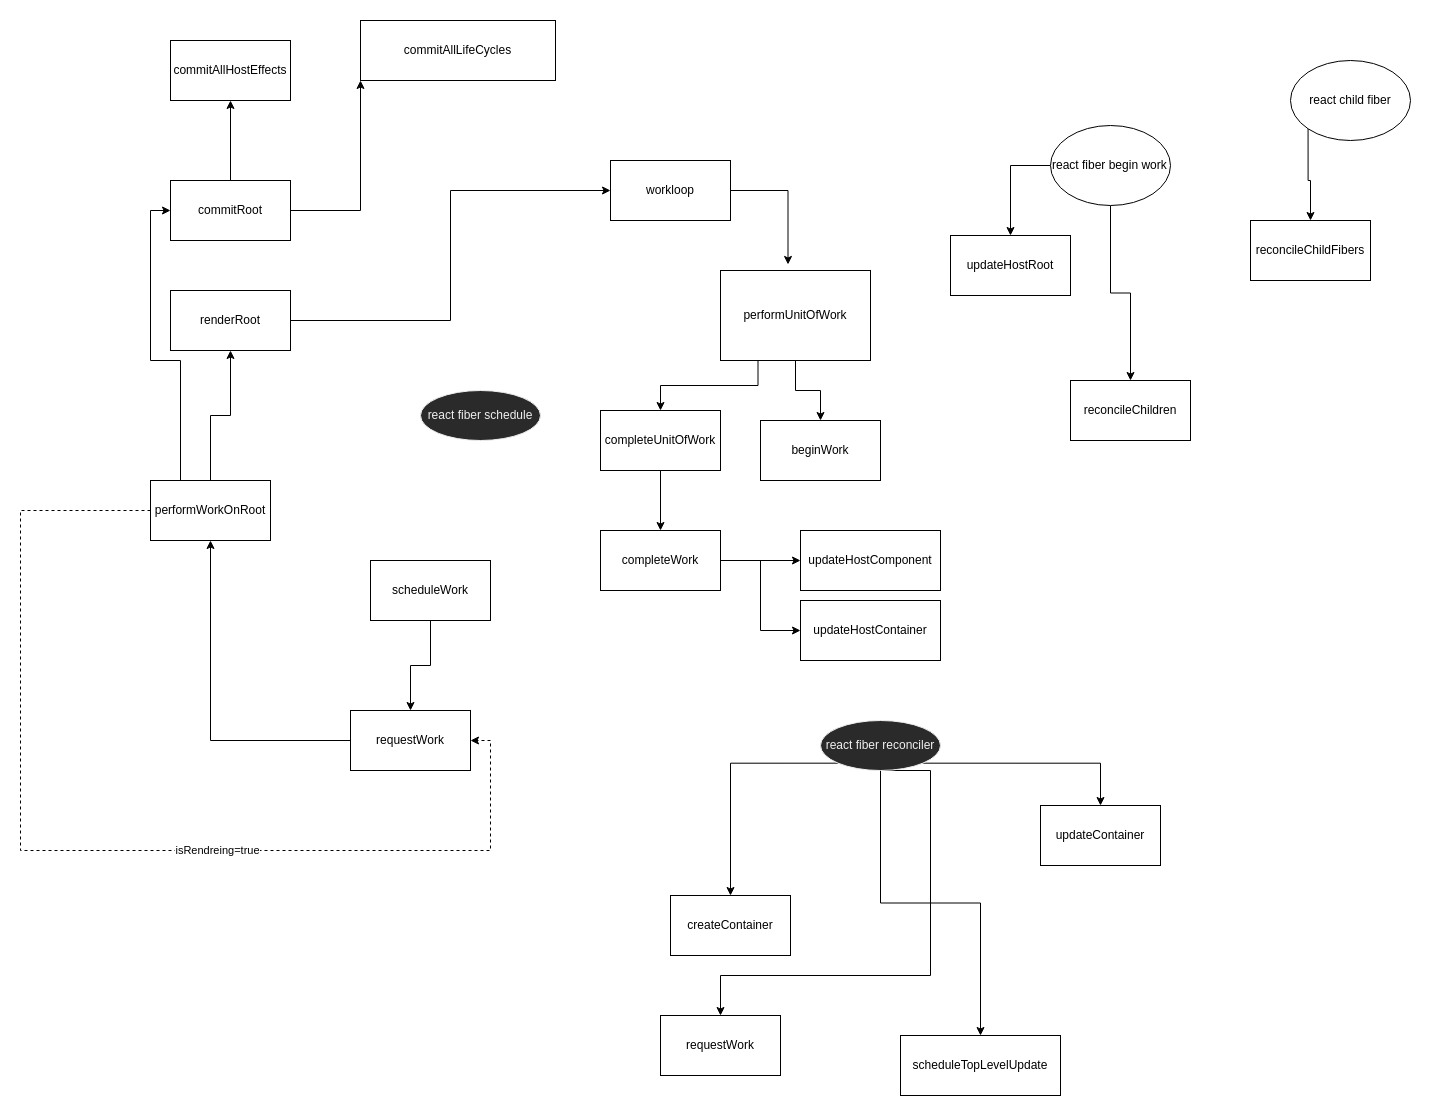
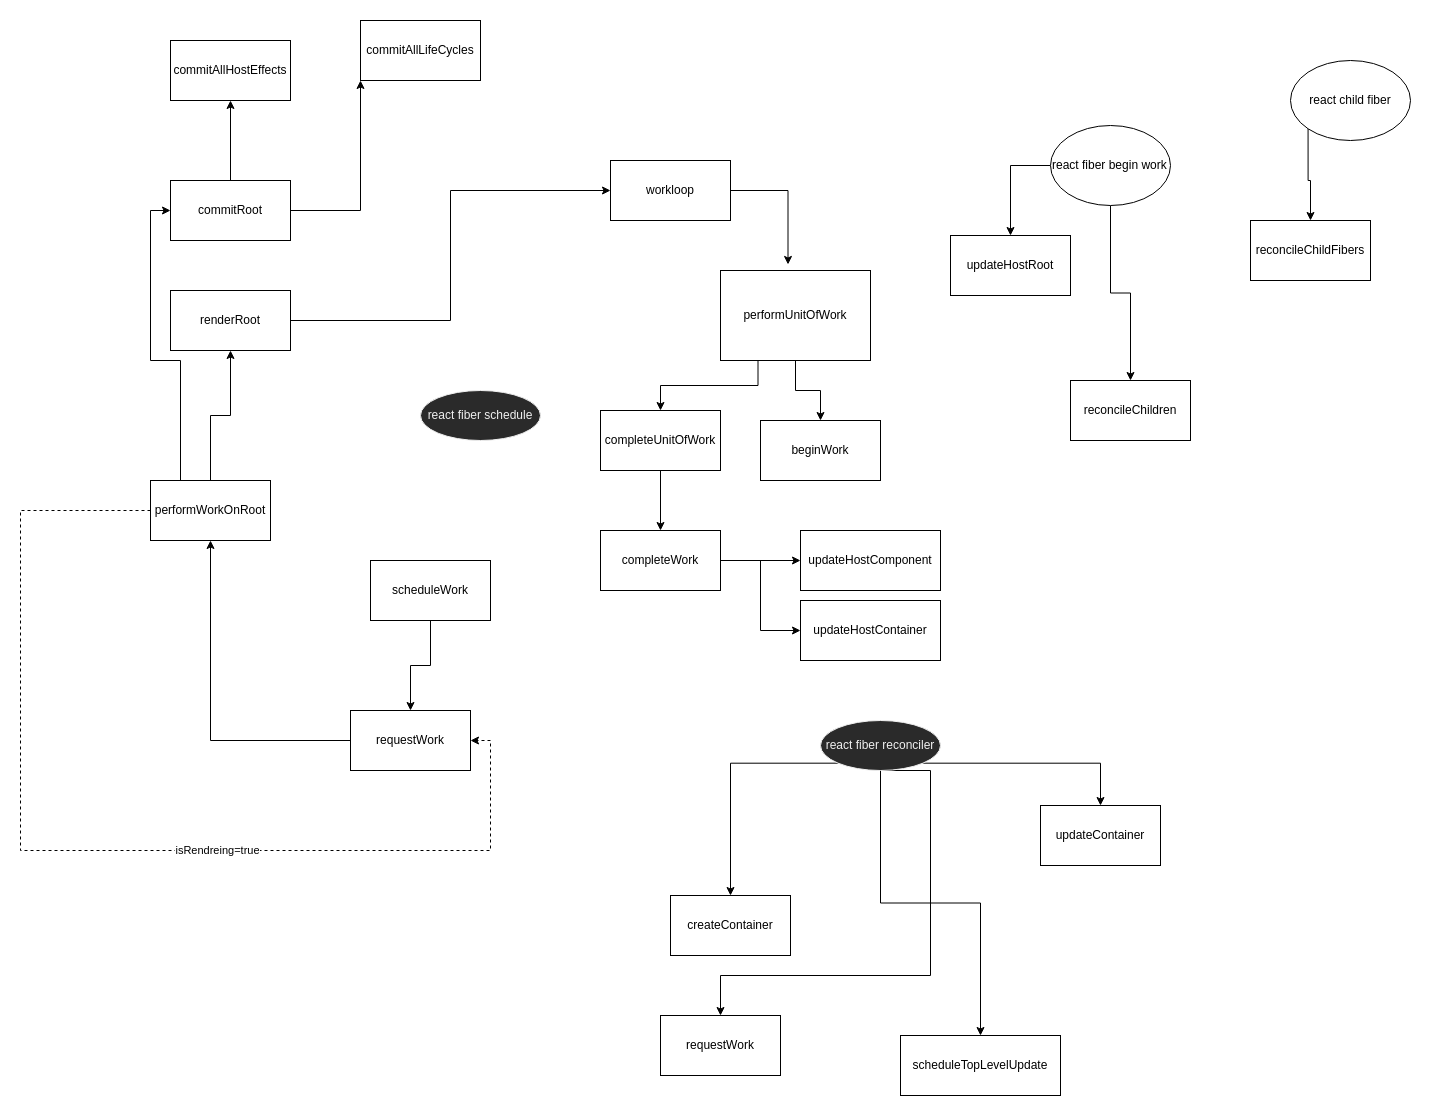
node "commitAllLifeCycles": size 195x60 -> 120x60
